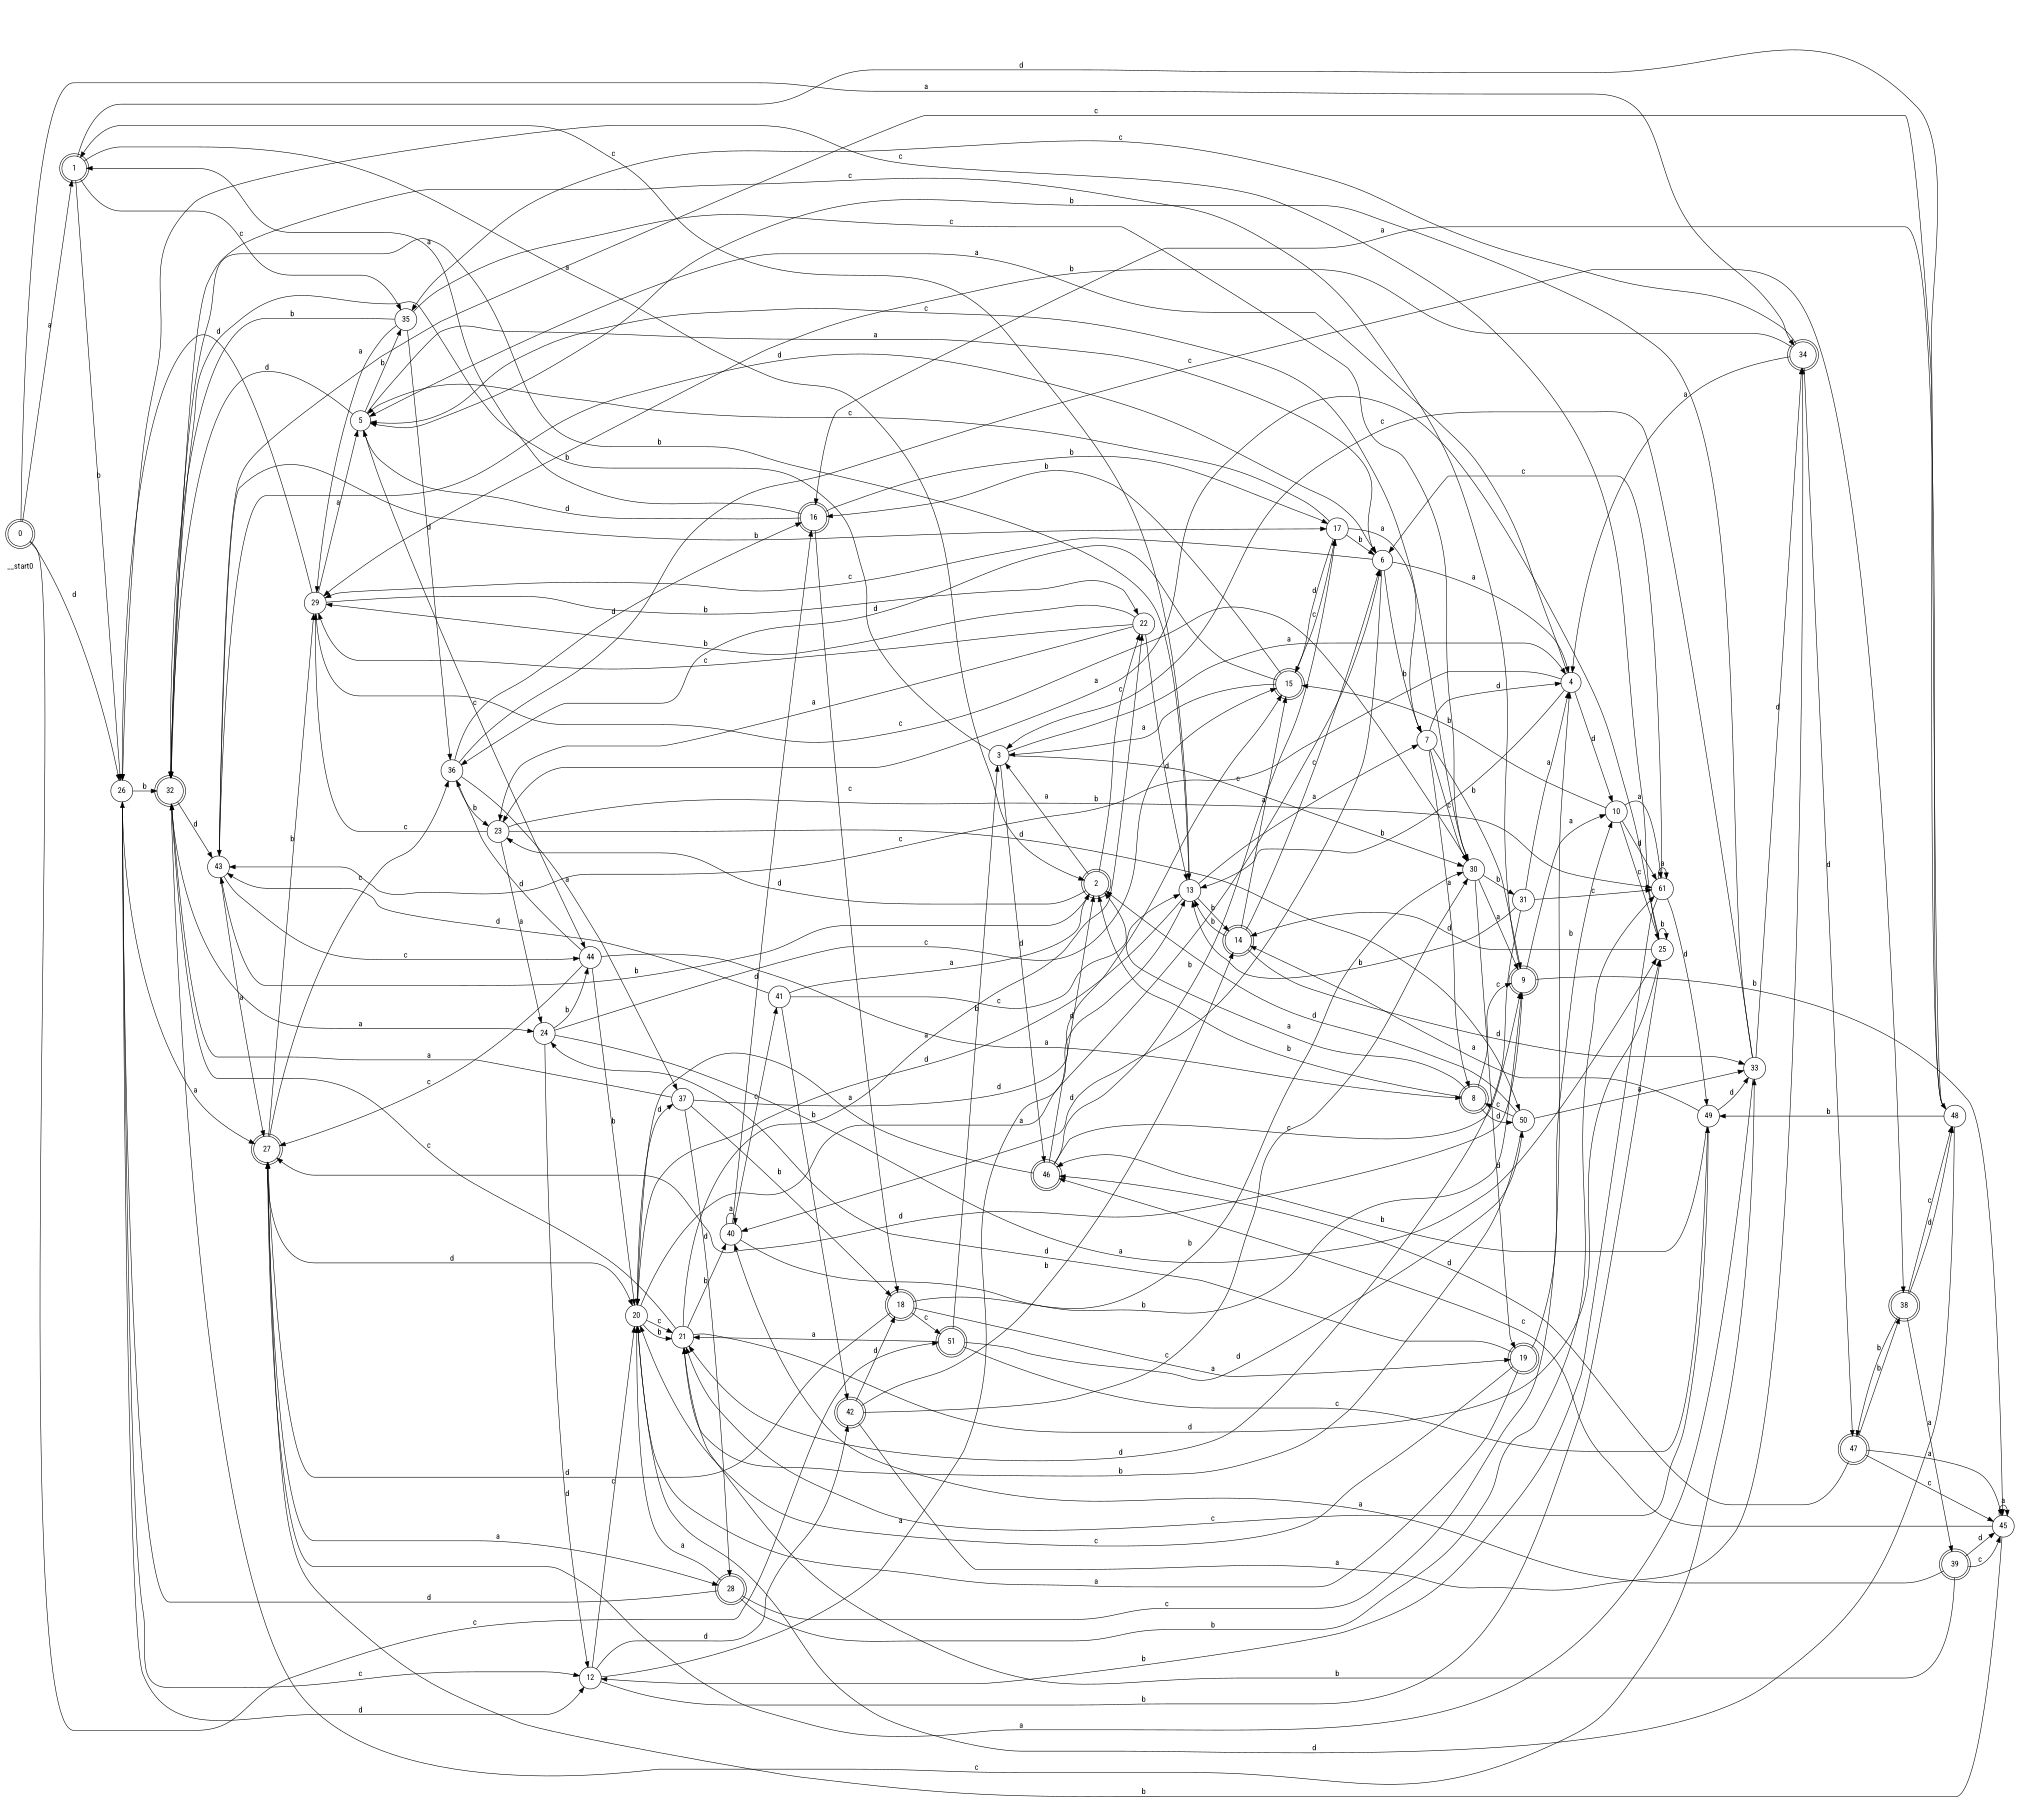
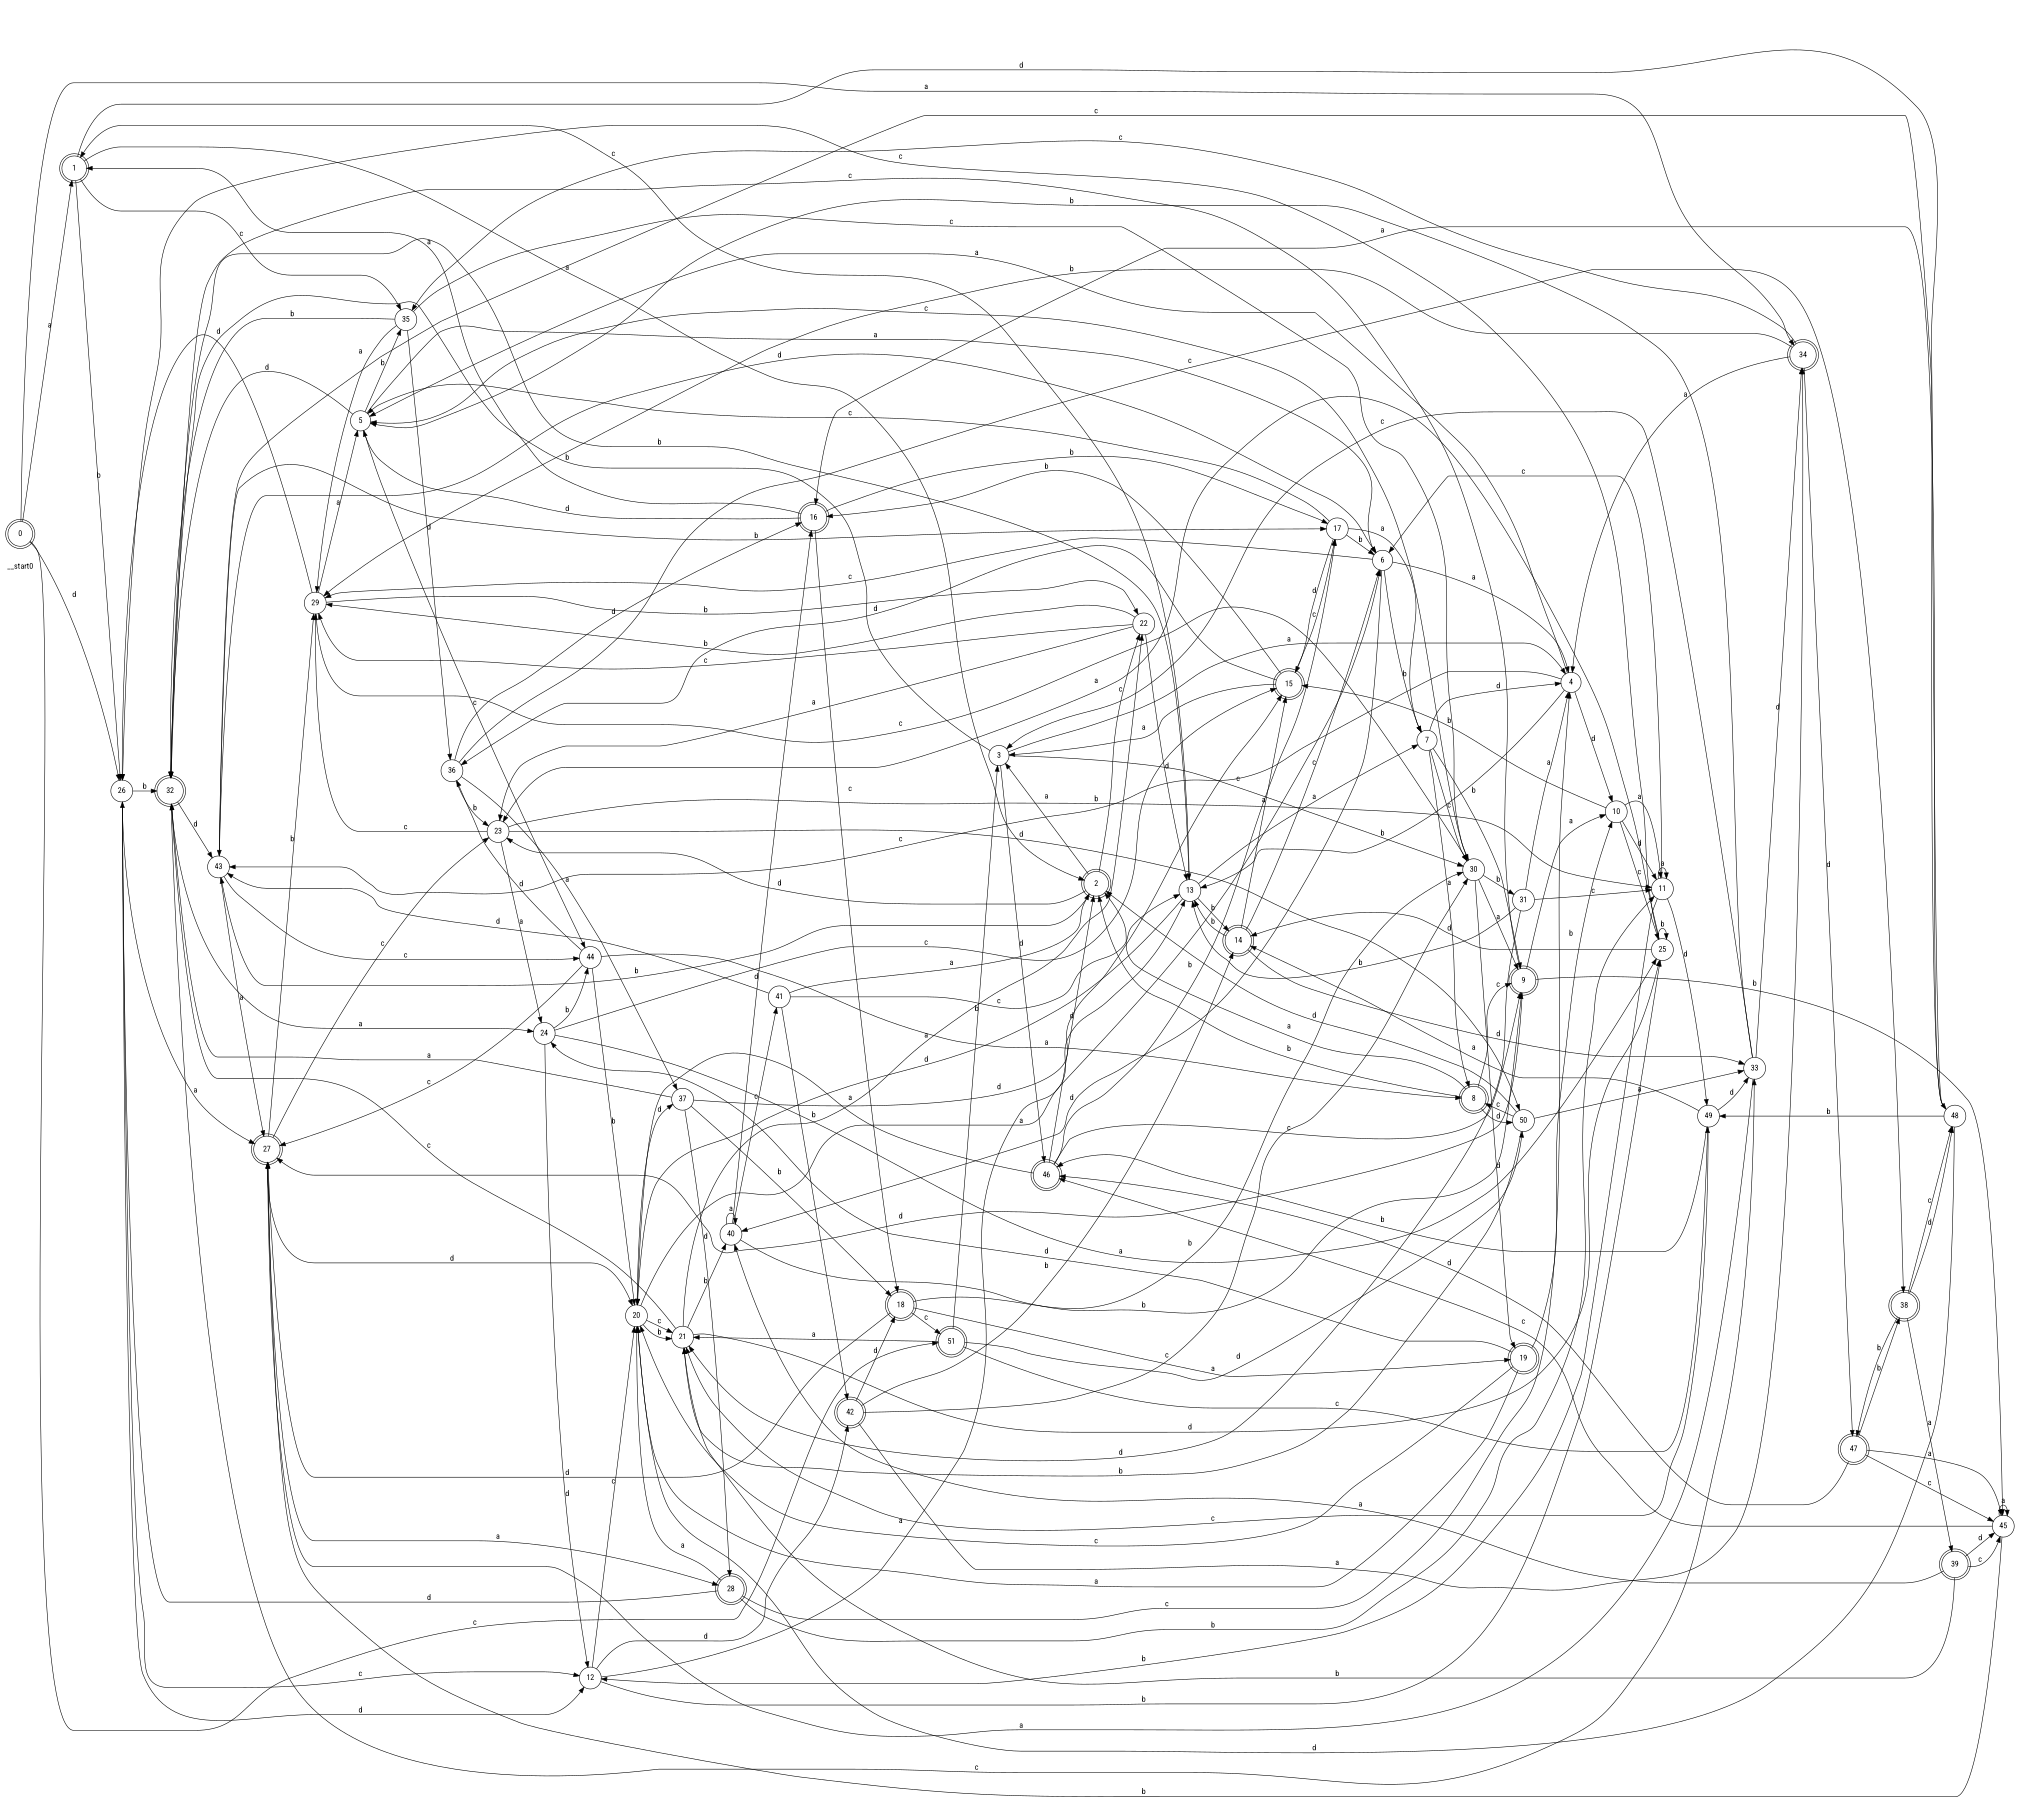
node "61": label "61" -> "11"
edge "27" -> "36": now "27" -> "23"
